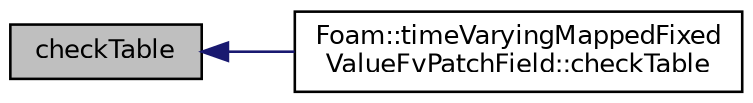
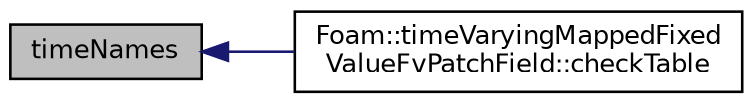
node "checkTable": label "checkTable" -> "timeNames"
